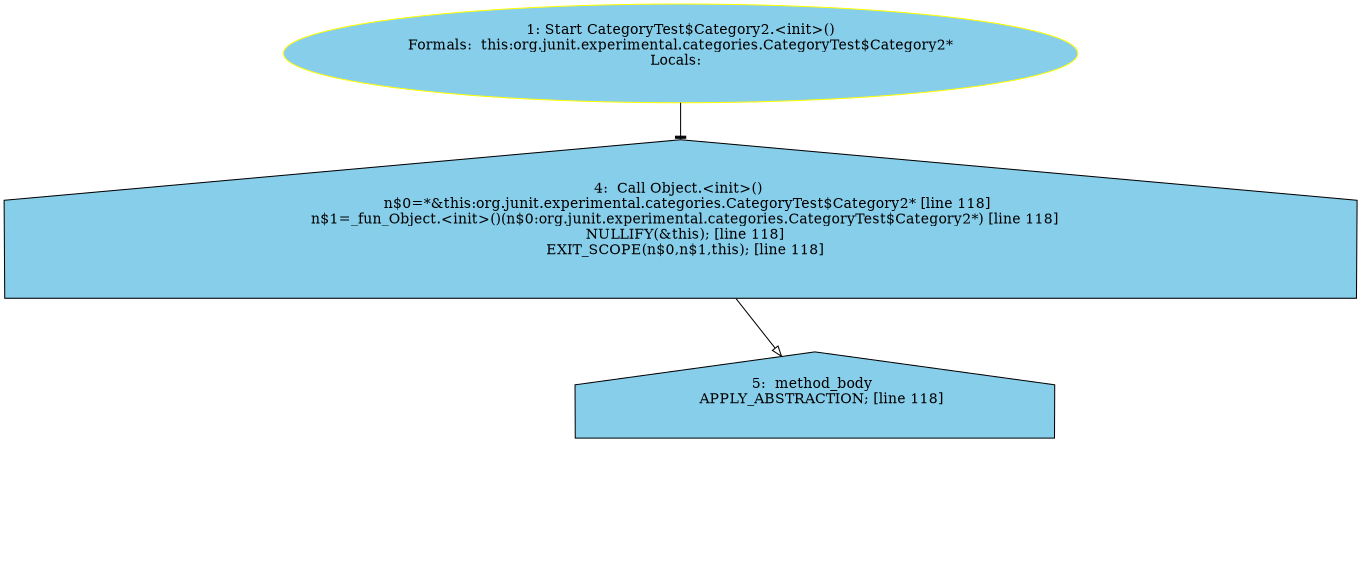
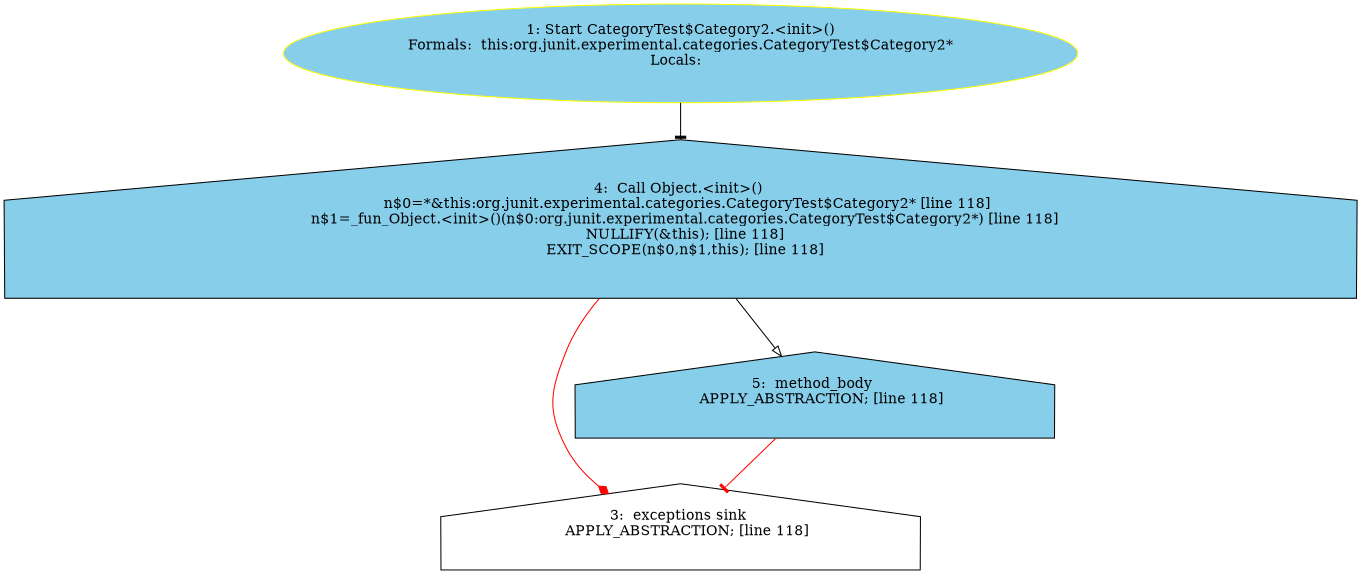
node "3:  exceptions sink APPLY_ABSTRACTION; [line 118]": added
